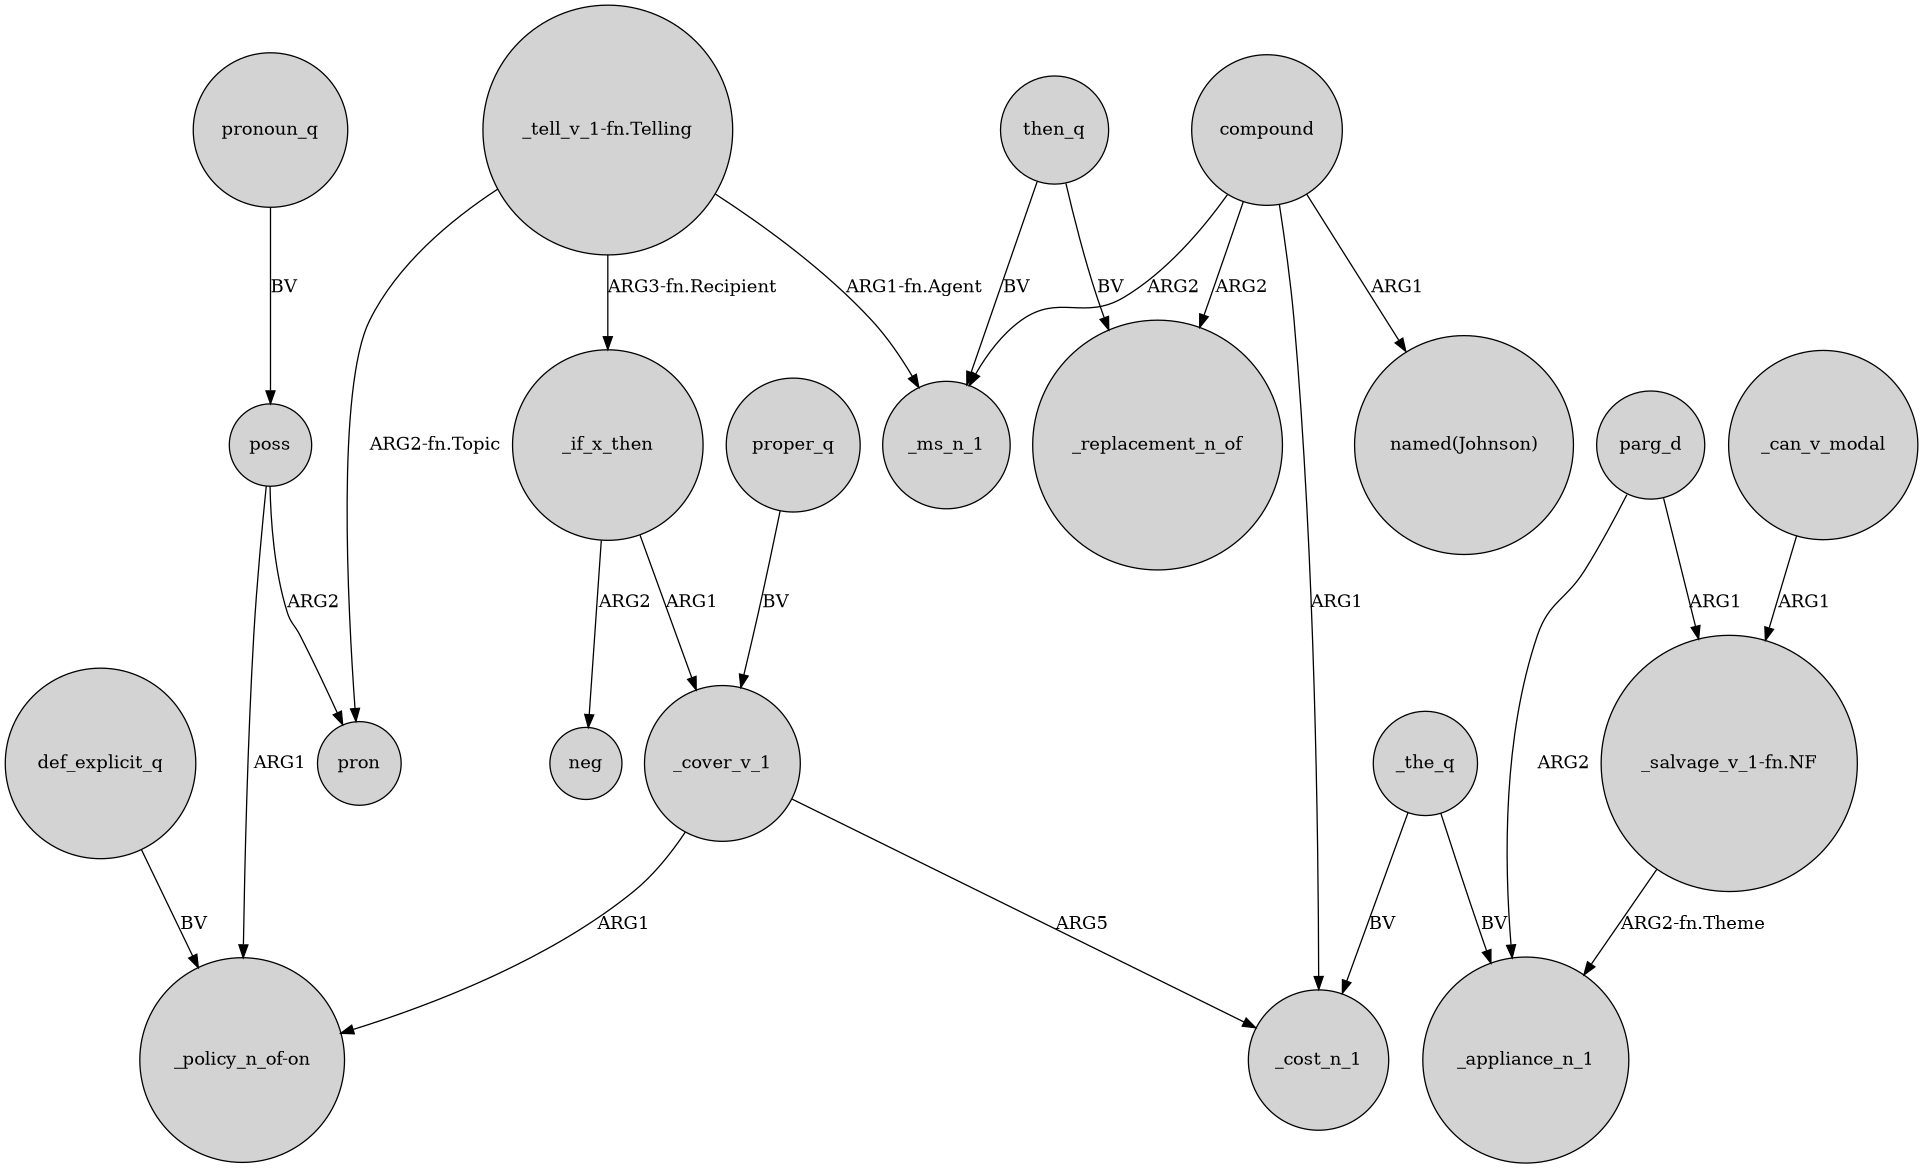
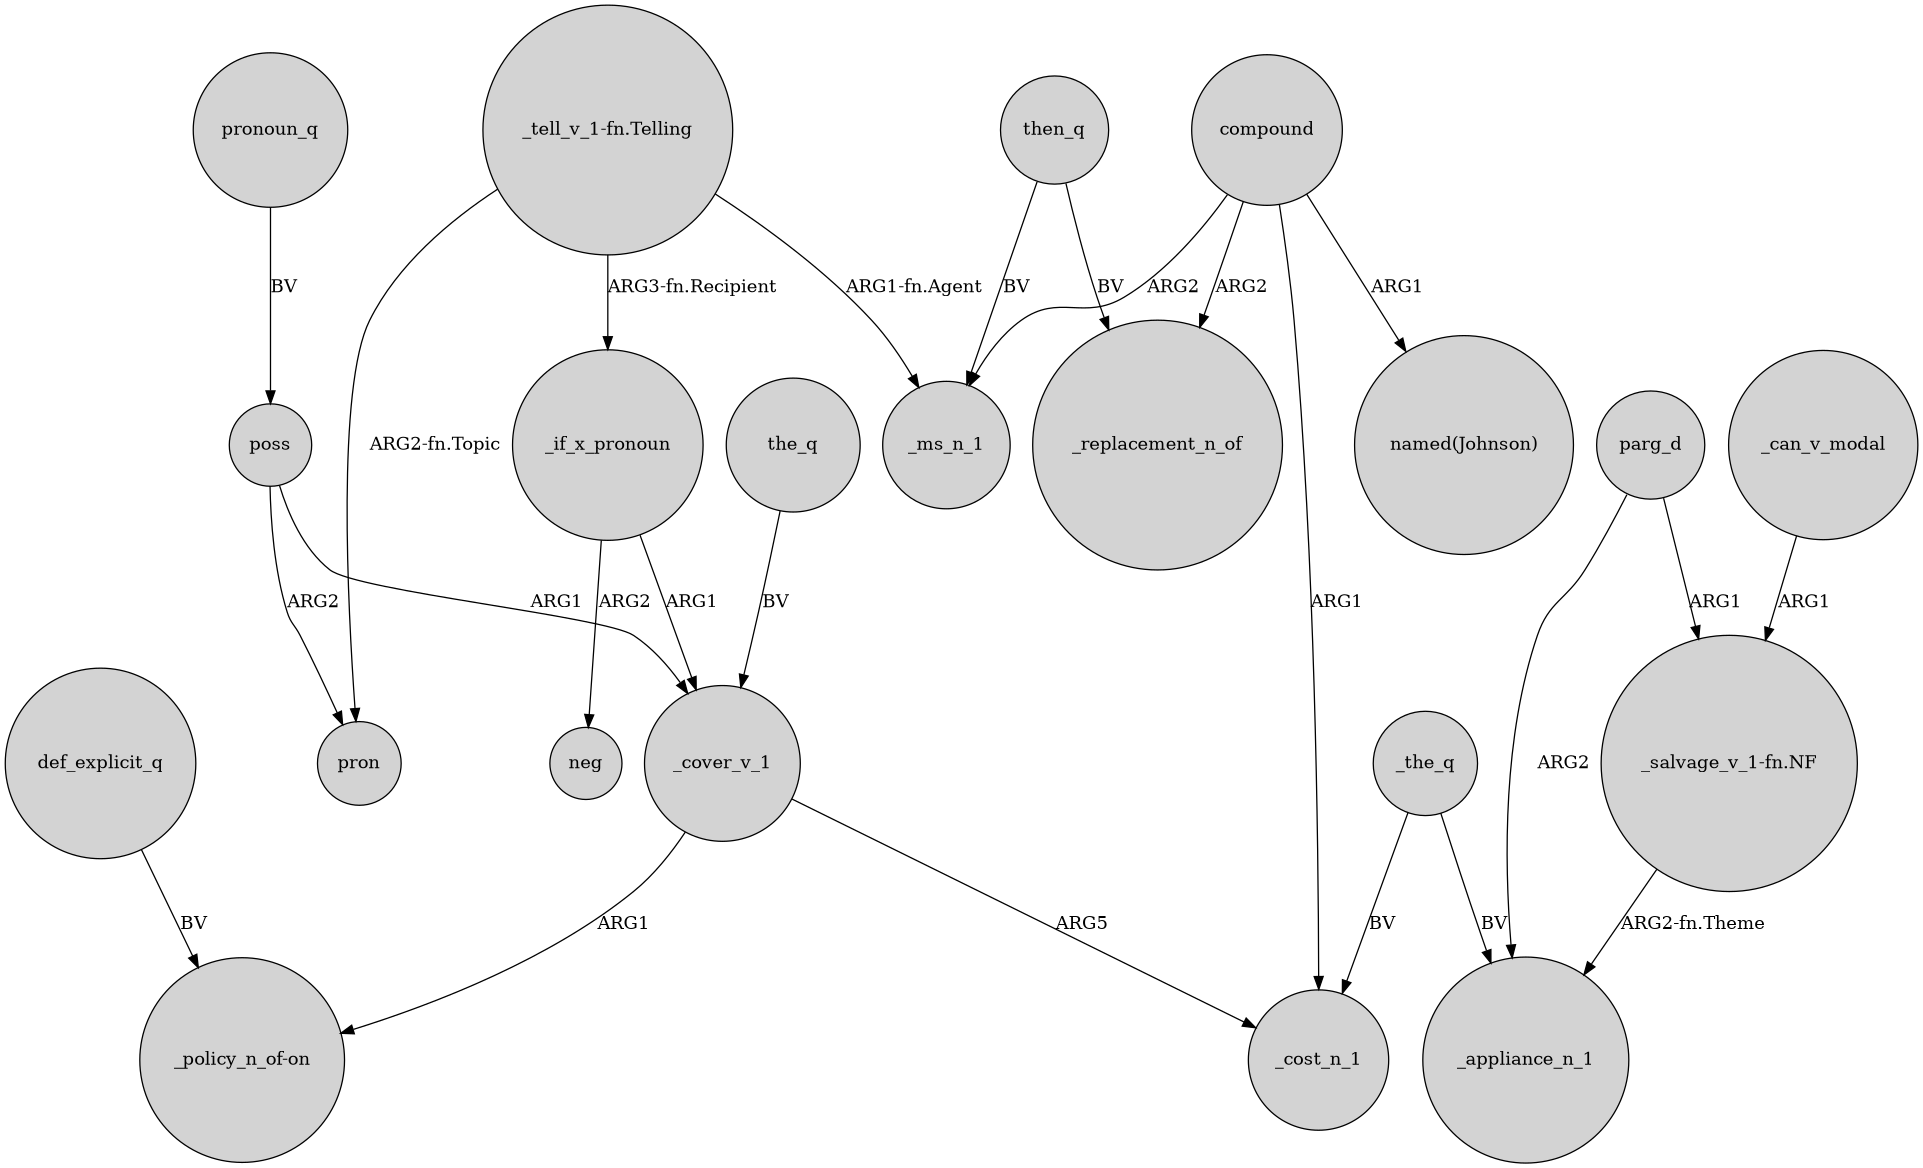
node "_if_x_then": label "_if_x_then" -> "_if_x_pronoun"
node "proper_q": label "proper_q" -> "the_q"
edge "poss" -> "_policy_n_of-on": now "poss" -> "_cover_v_1"
